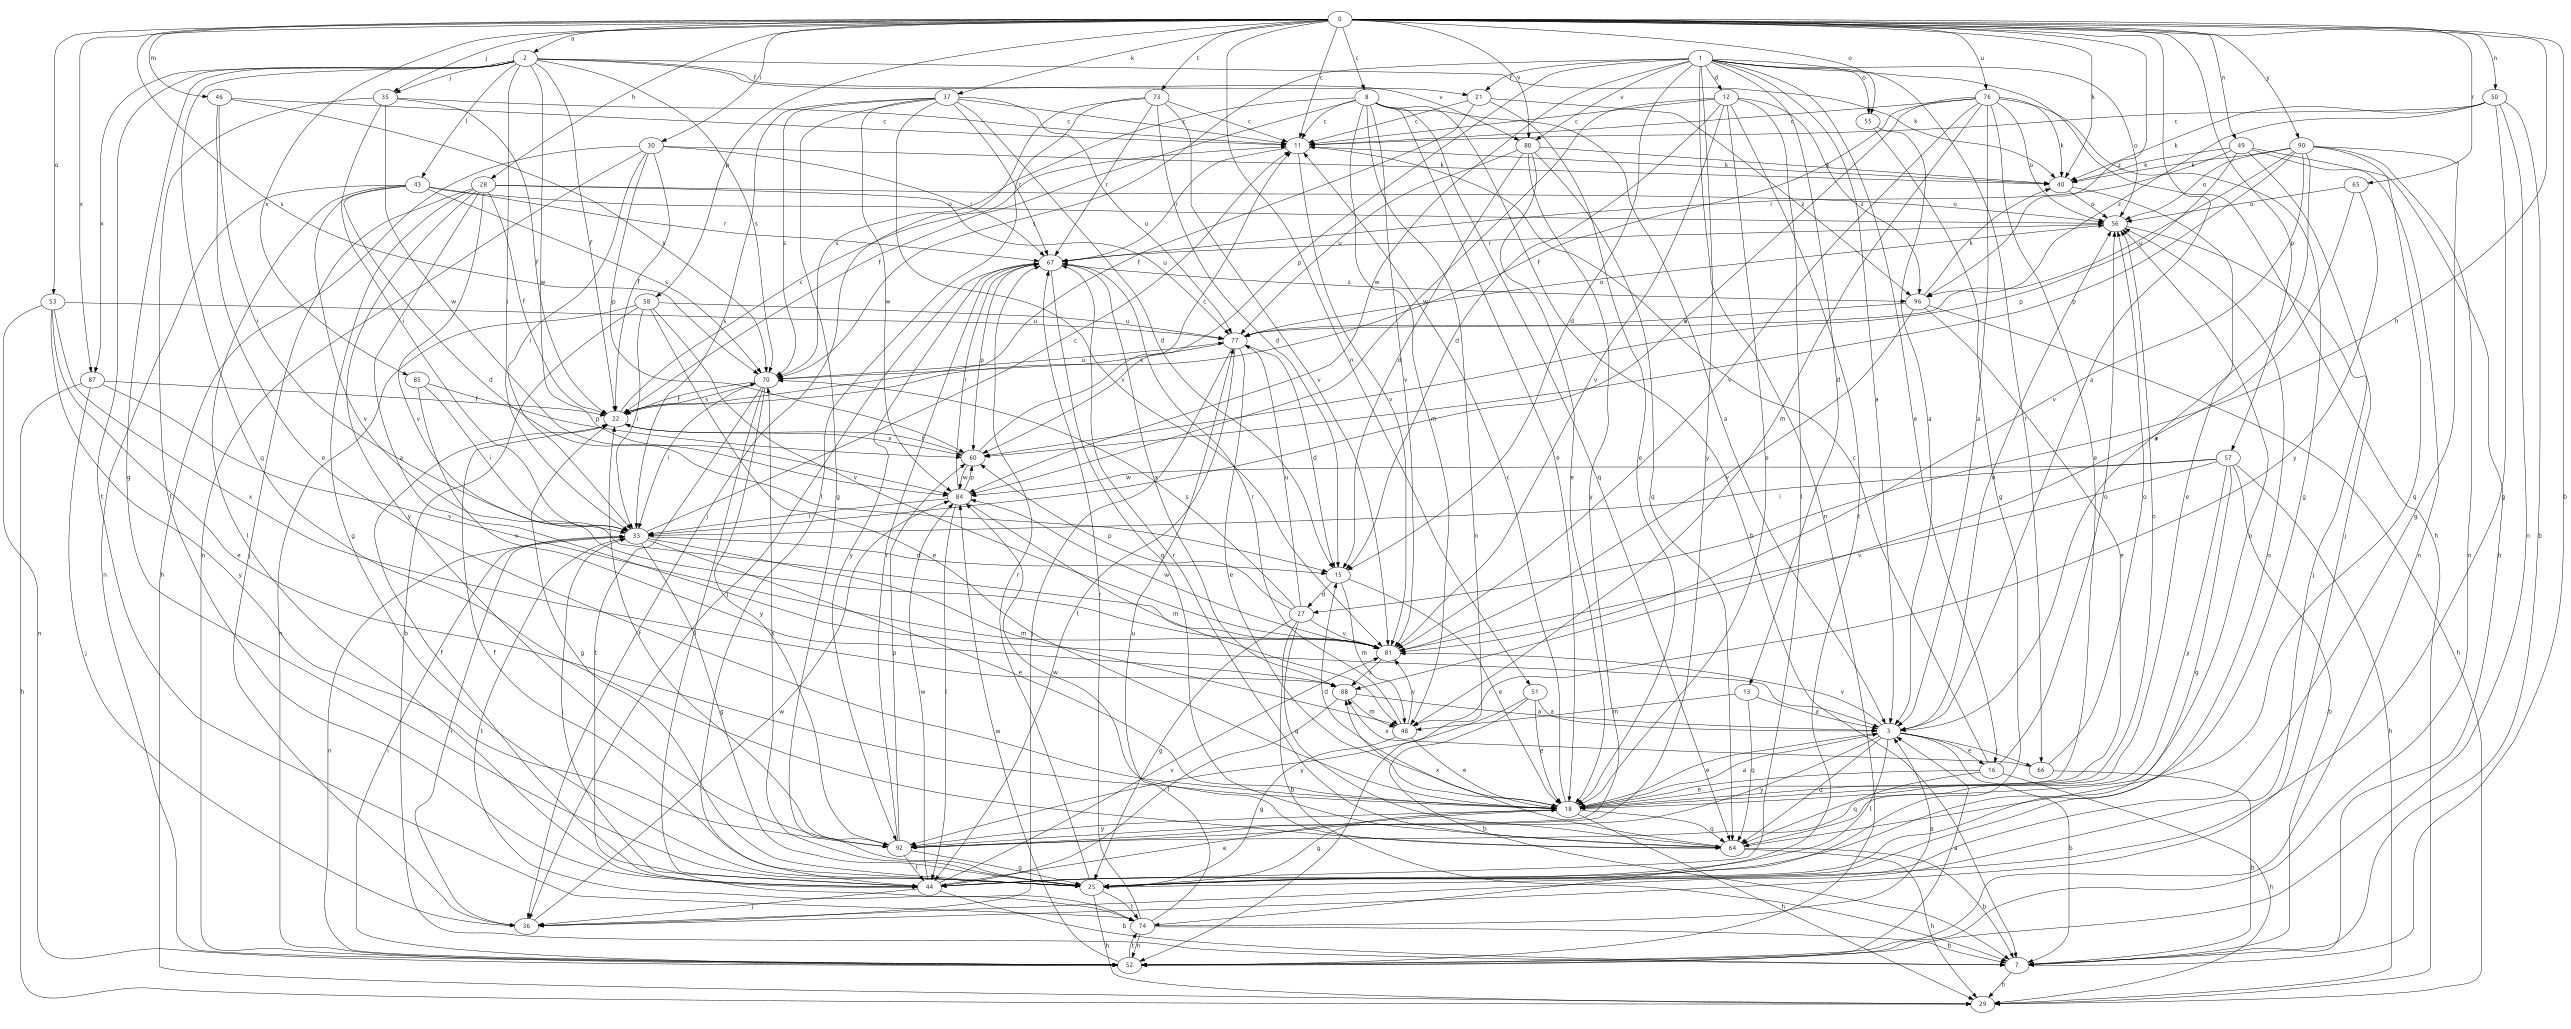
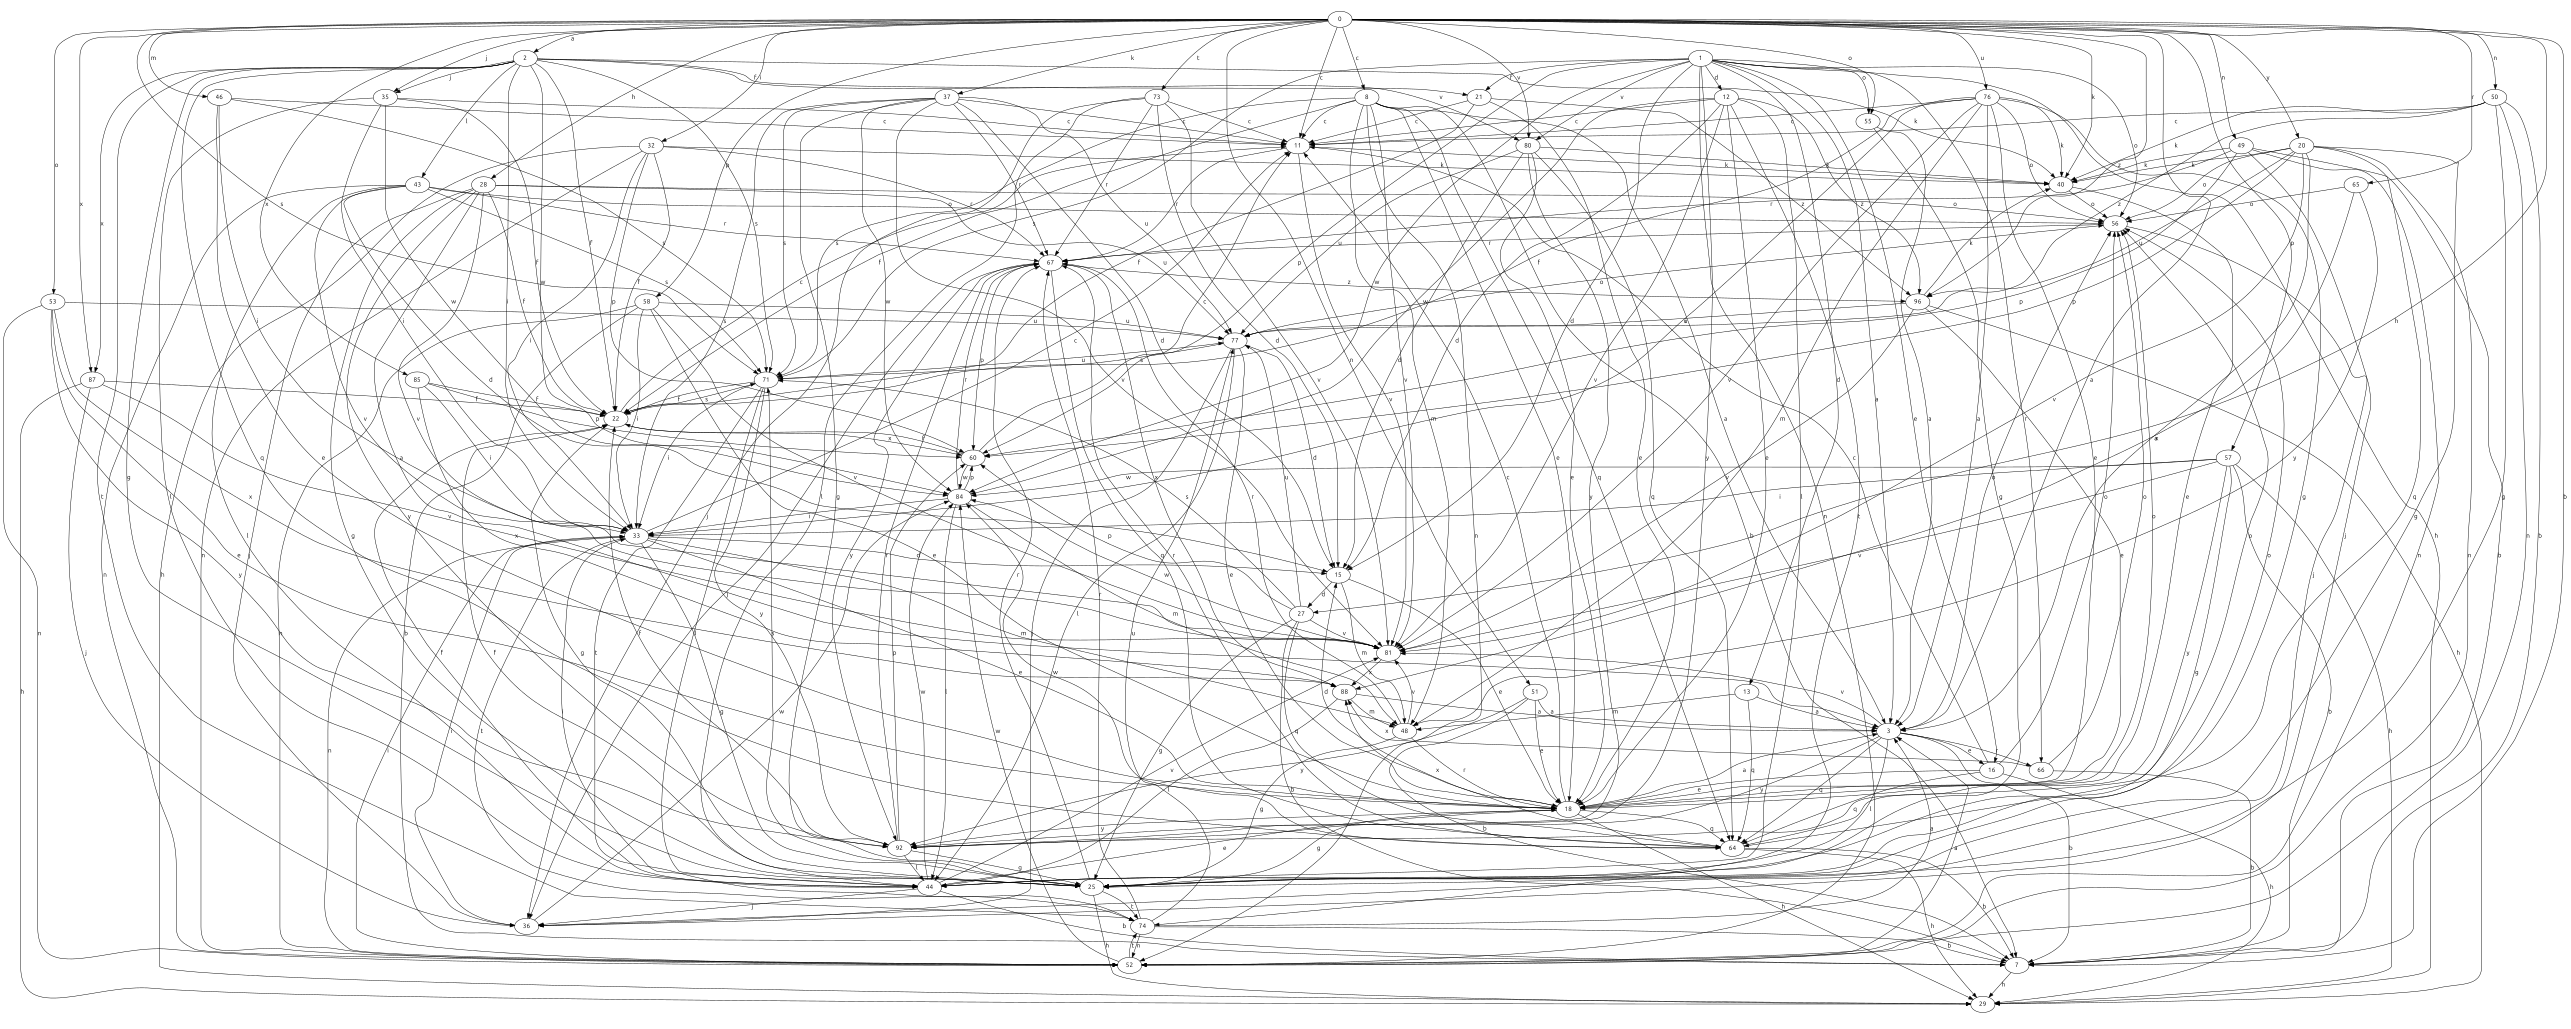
node "30": label "30" -> "32"
node "90": label "90" -> "20"
node "70": label "70" -> "71"
edge "85" -> "22": added, label "f"
edge "3" -> "18": removed, label "e"
edge "48" -> "18": label "e" -> "r"
